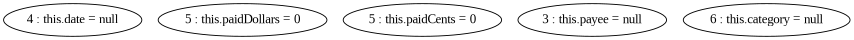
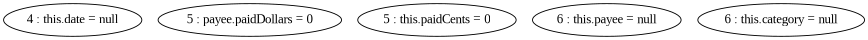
node "5 : this.paidDollars = 0": label "5 : this.paidDollars = 0" -> "5 : payee.paidDollars = 0"
node "3 : this.payee = null": label "3 : this.payee = null" -> "6 : this.payee = null"
